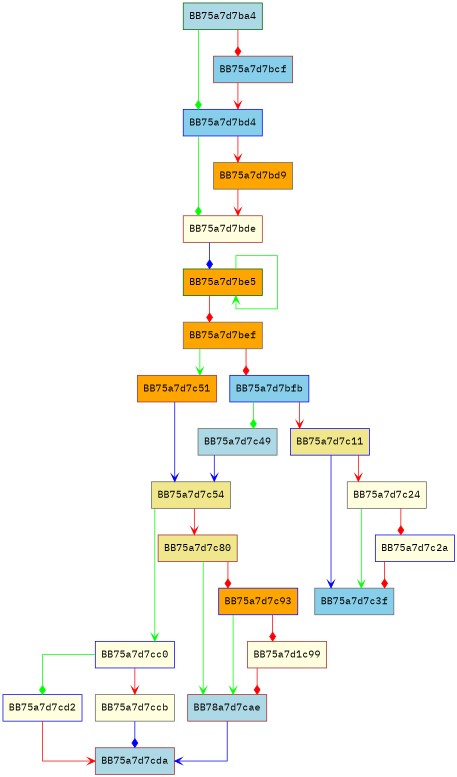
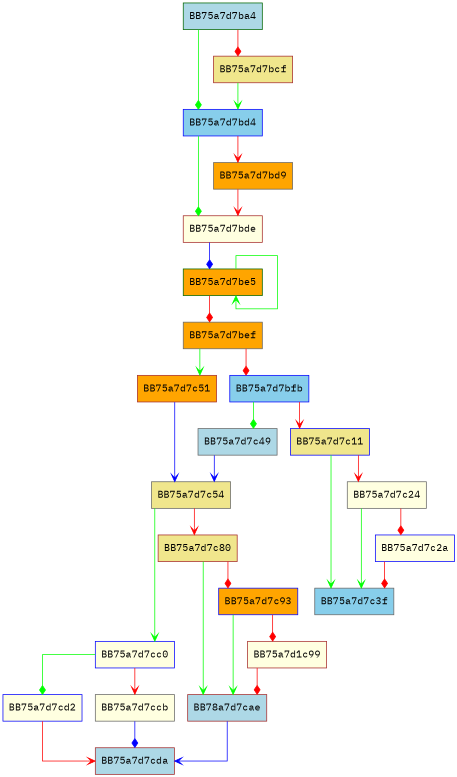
node "BB75a7d7bcf": fillcolor skyblue -> khaki
edge "BB75a7d7bcf" -> "BB75a7d7bd4": color red -> green
edge "BB75a7d7c11" -> "BB75a7d7c3f": color blue -> green
